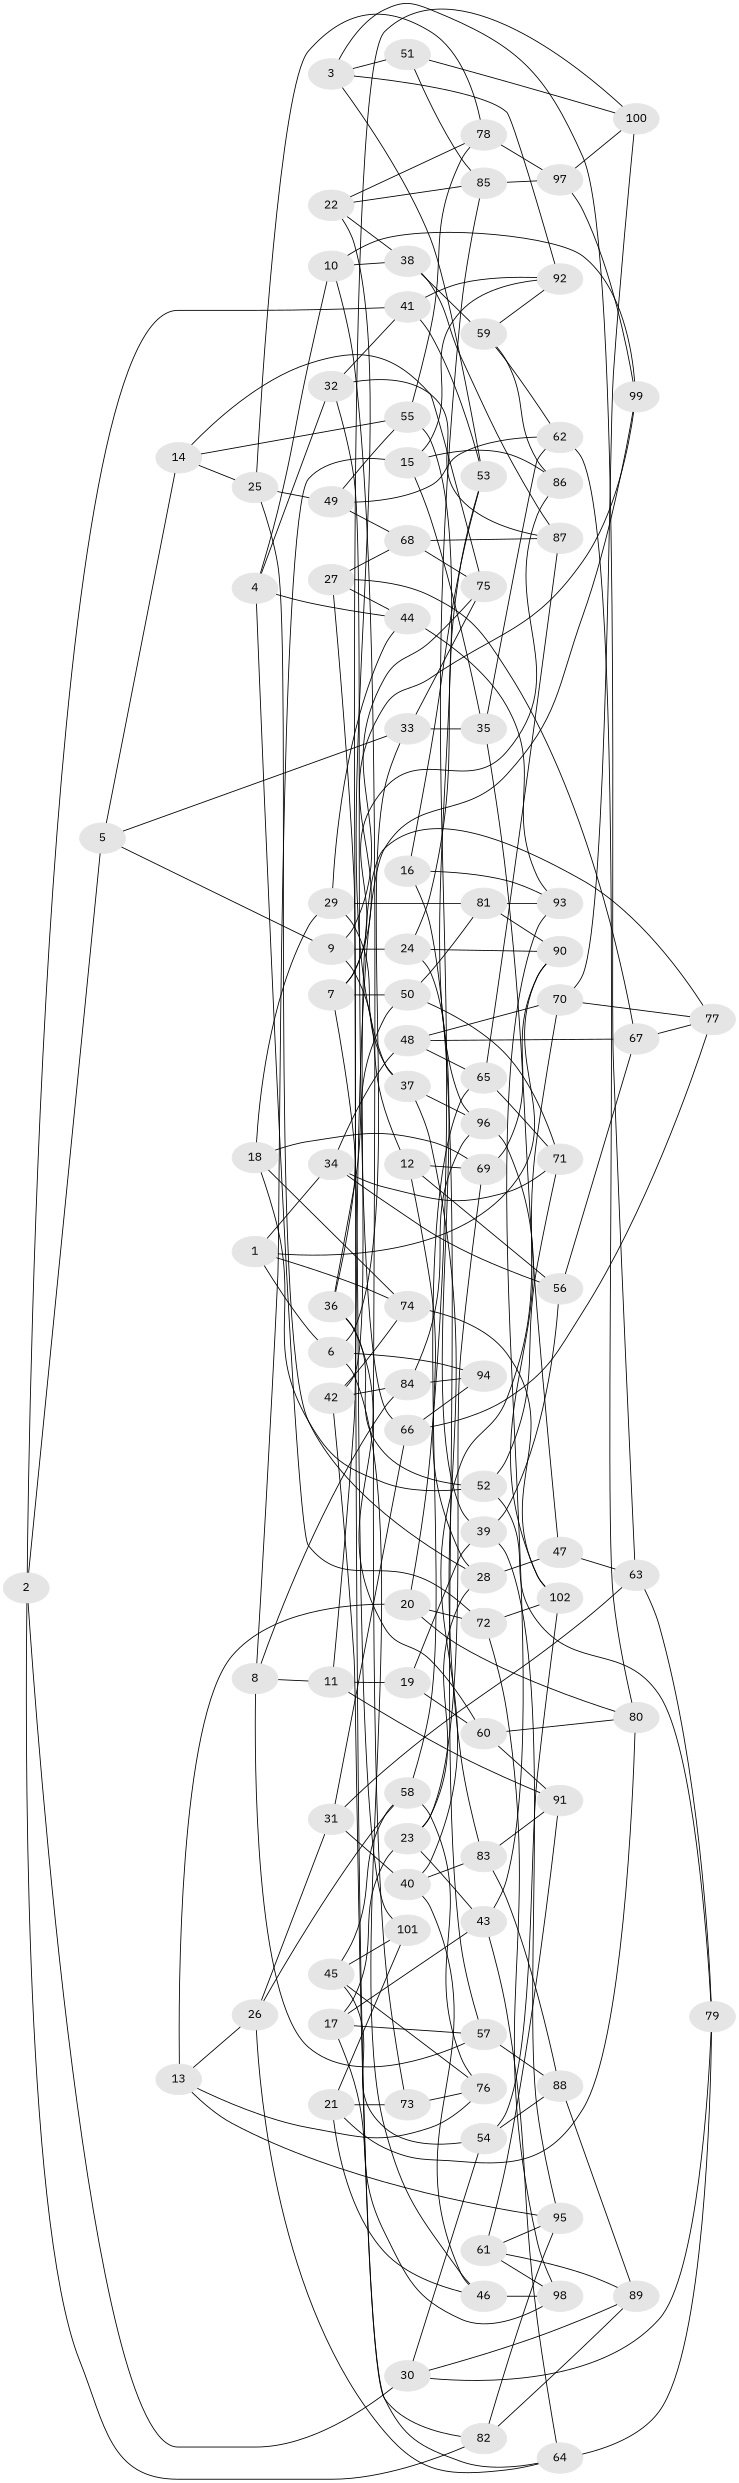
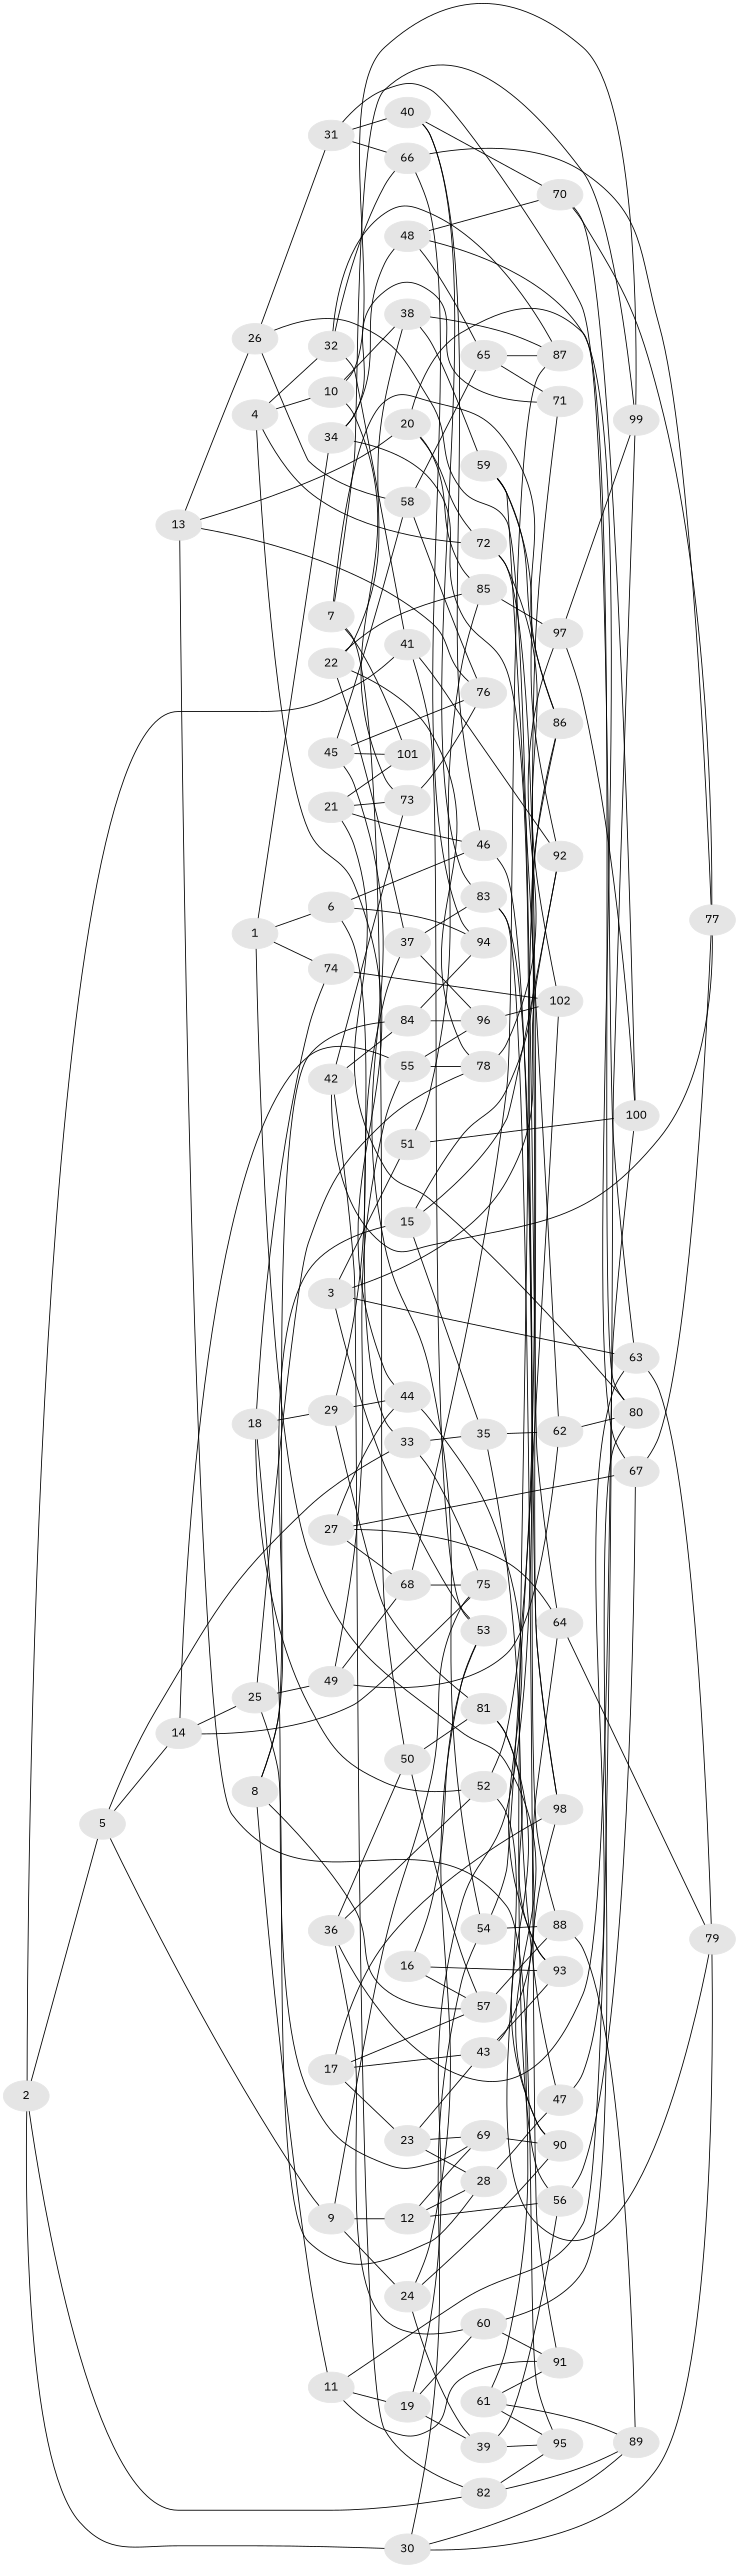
edge "50" -- "71": now "50" -- "57"
edge "74" -- "42": now "73" -- "42"
edge "86" -- "19": added
